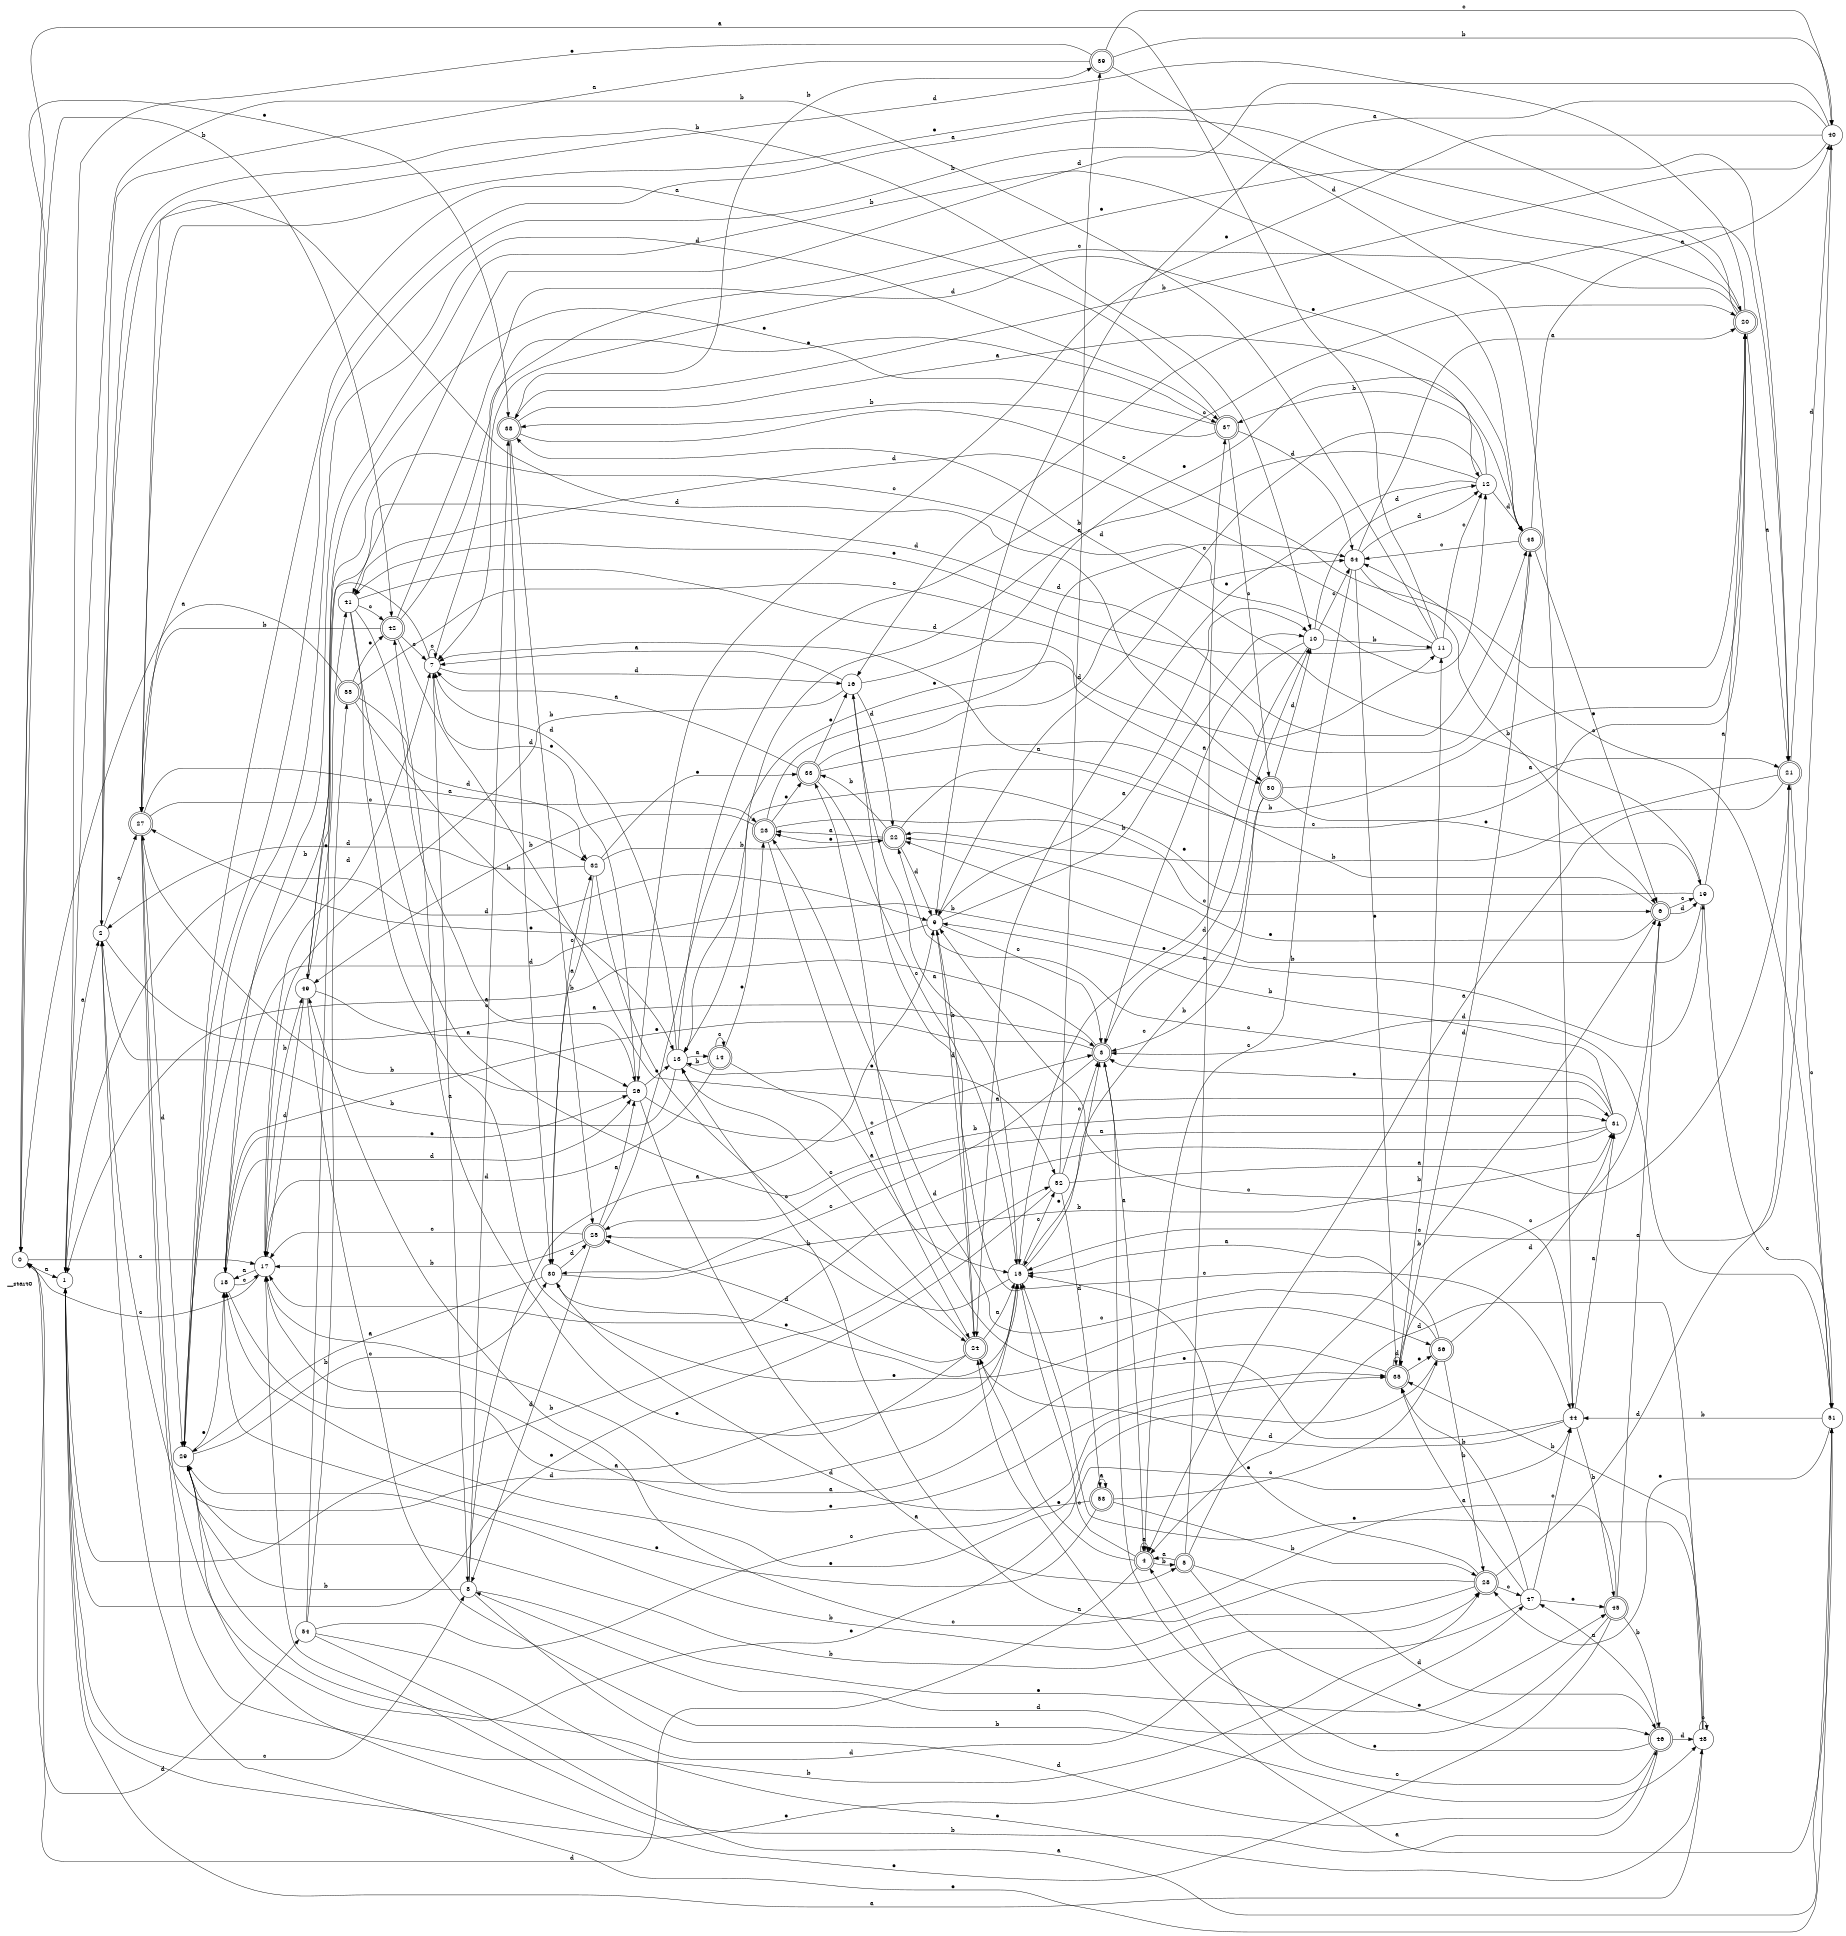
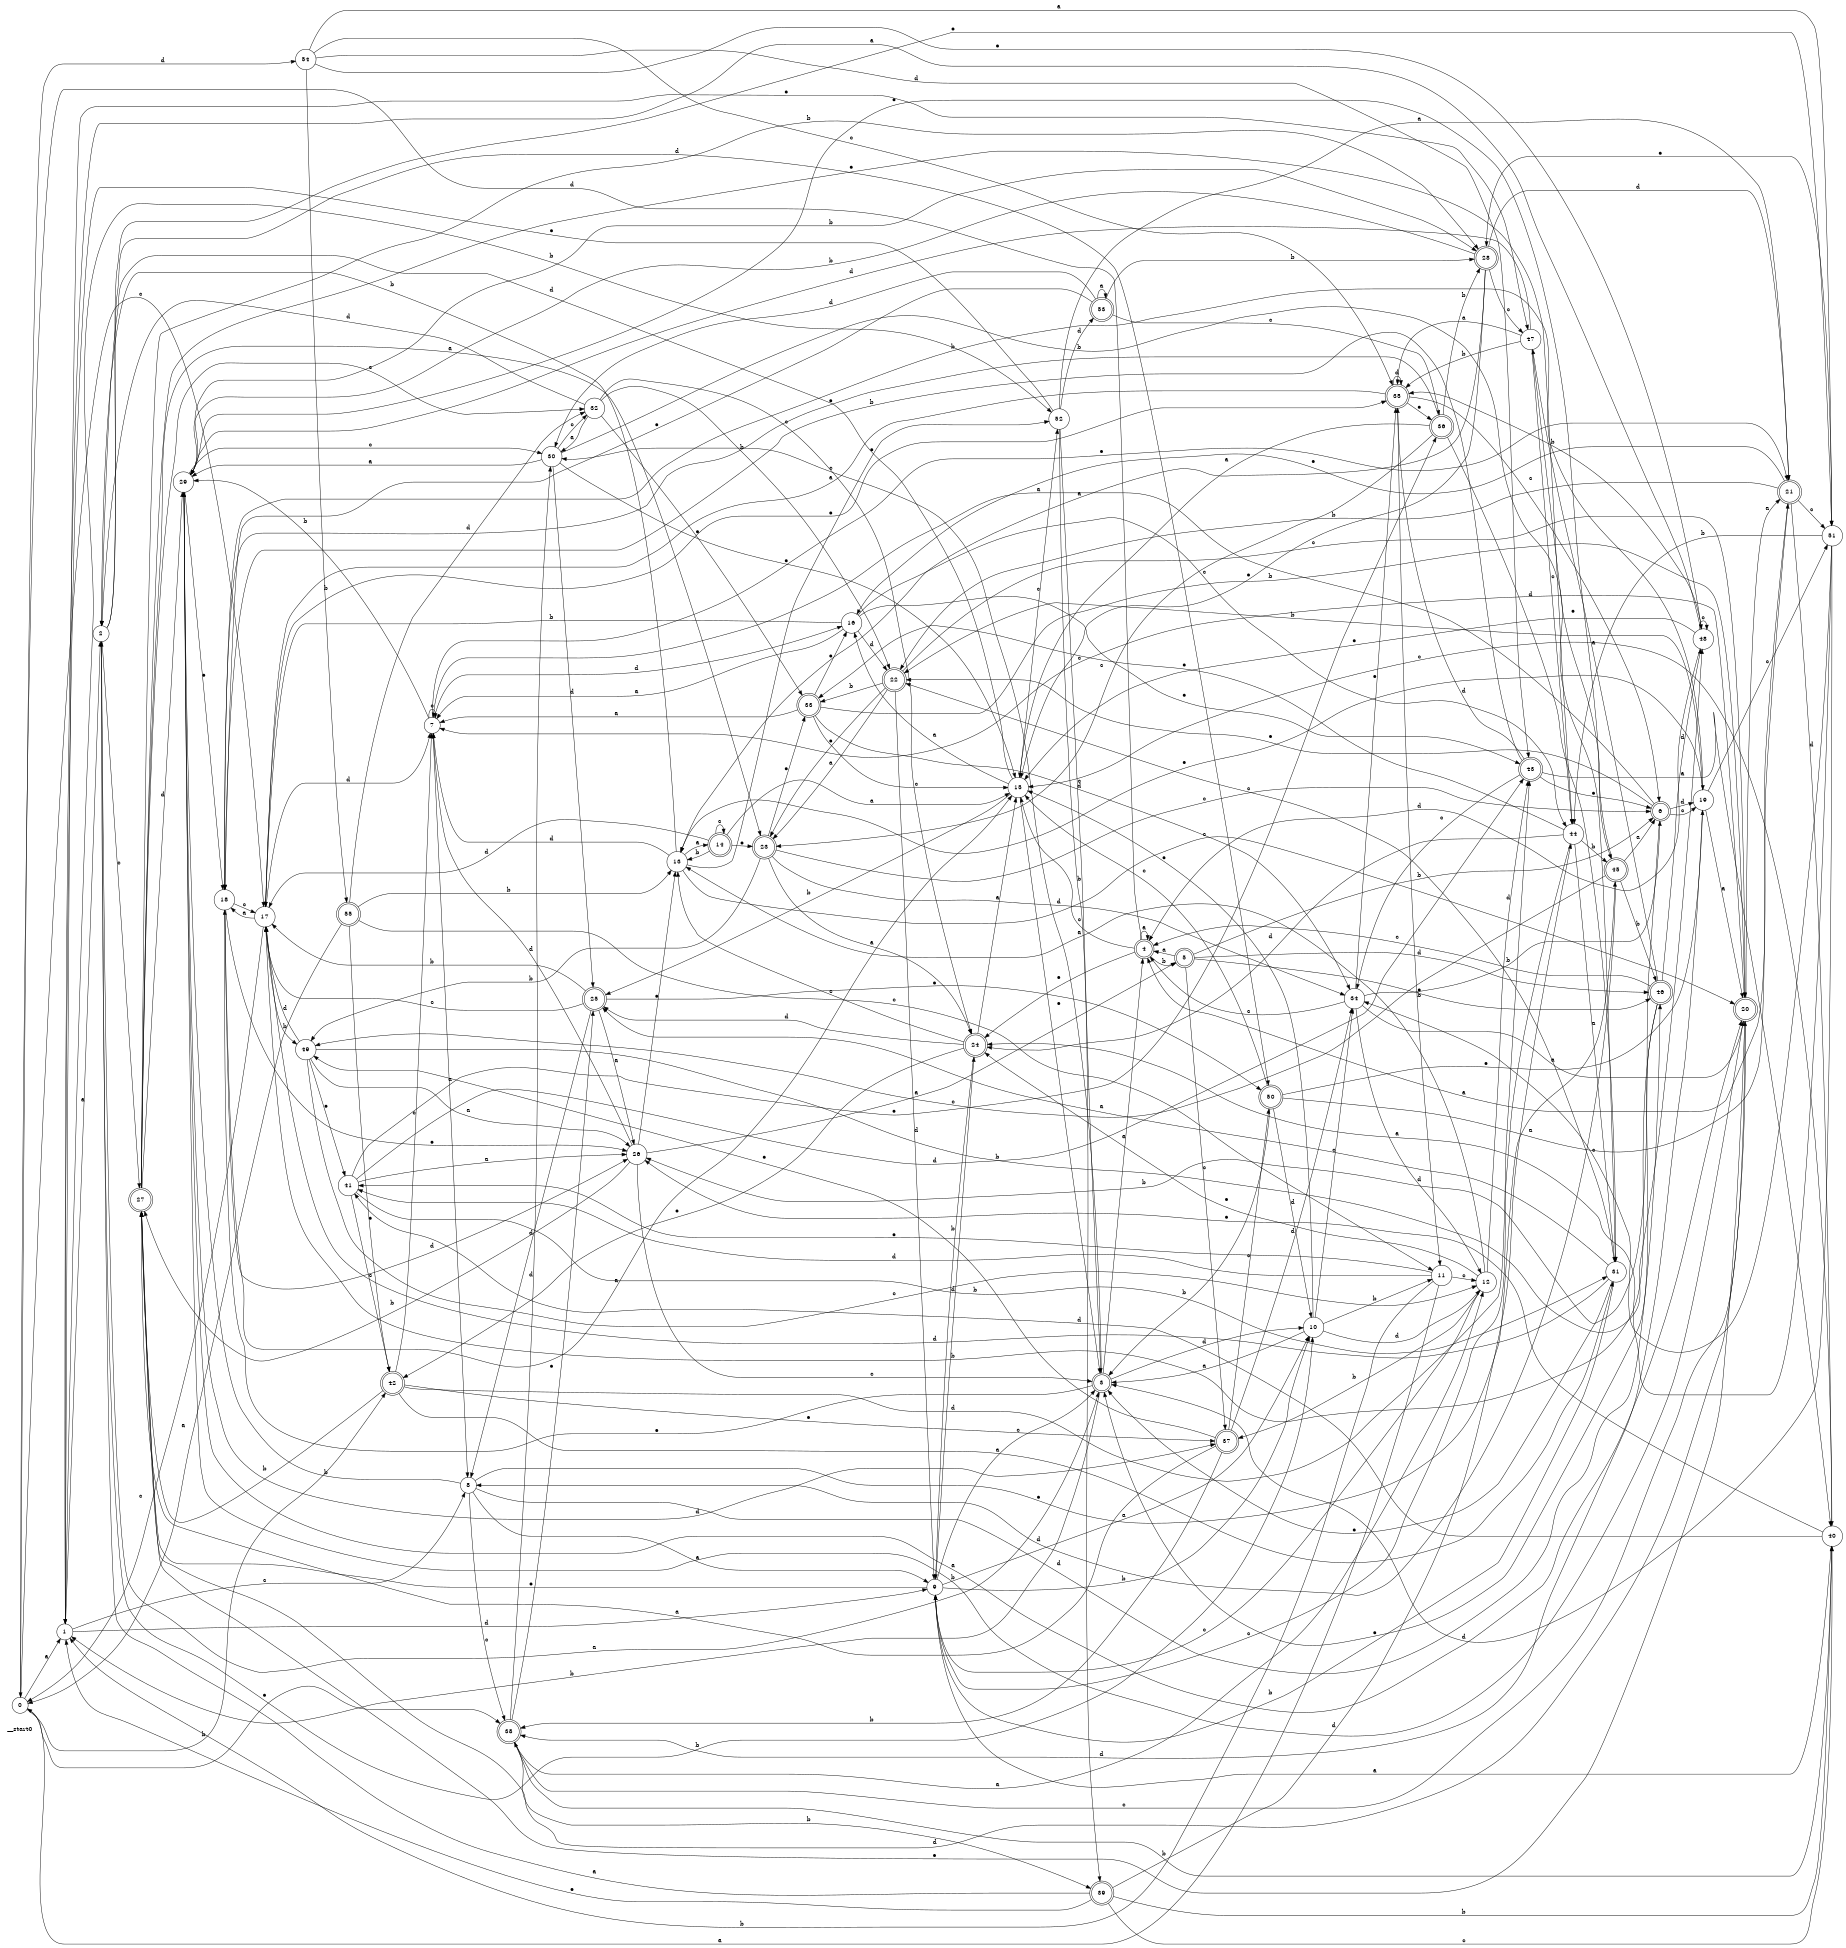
edge "6" -> "26": added, label "b"
